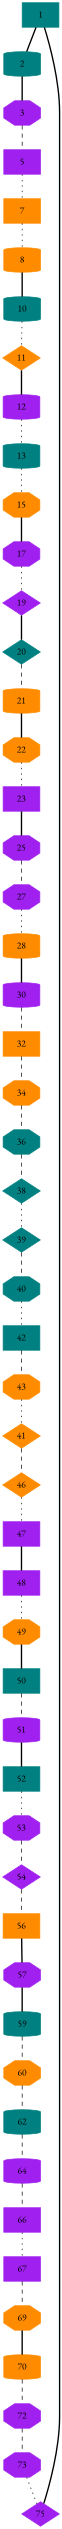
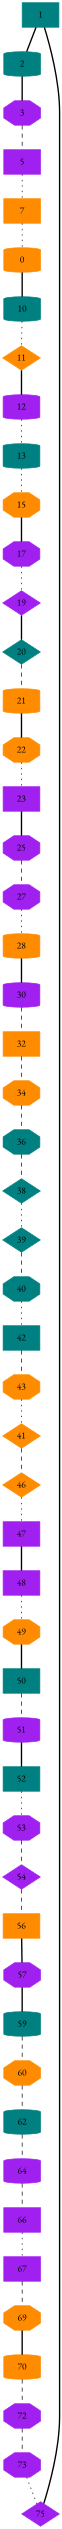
node "8": label "8" -> "0"
